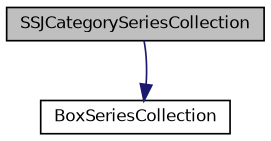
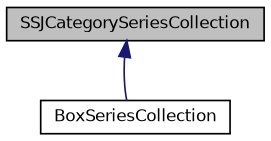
edge "SSJCategorySeriesCollection" -> "BoxSeriesCollection": reversed
